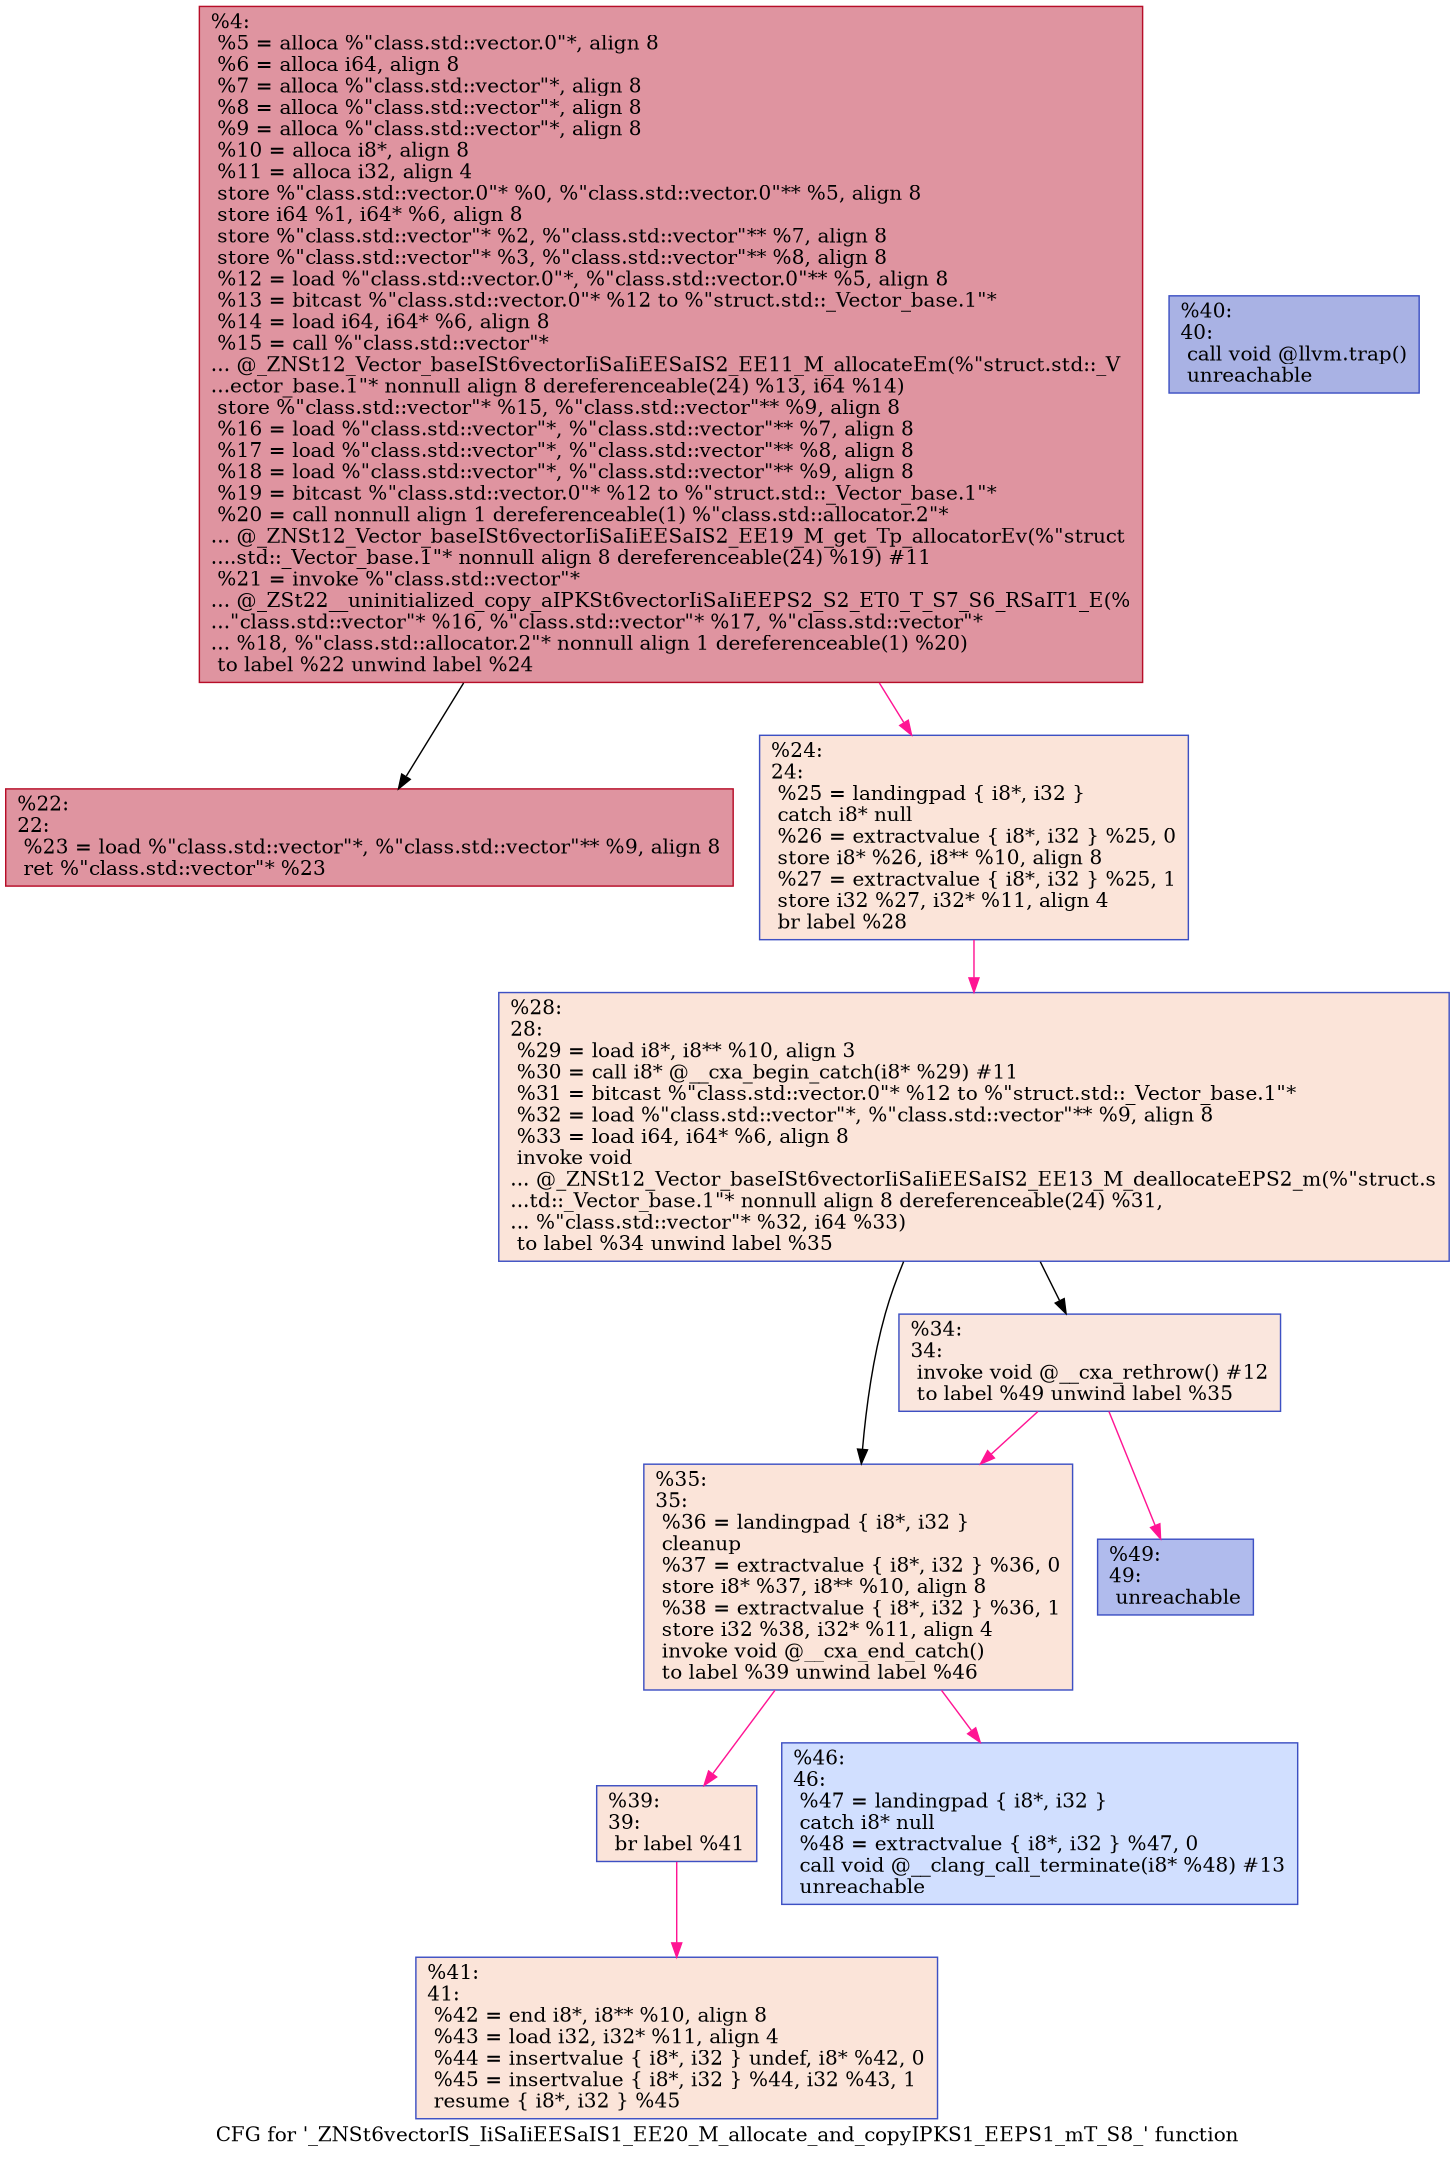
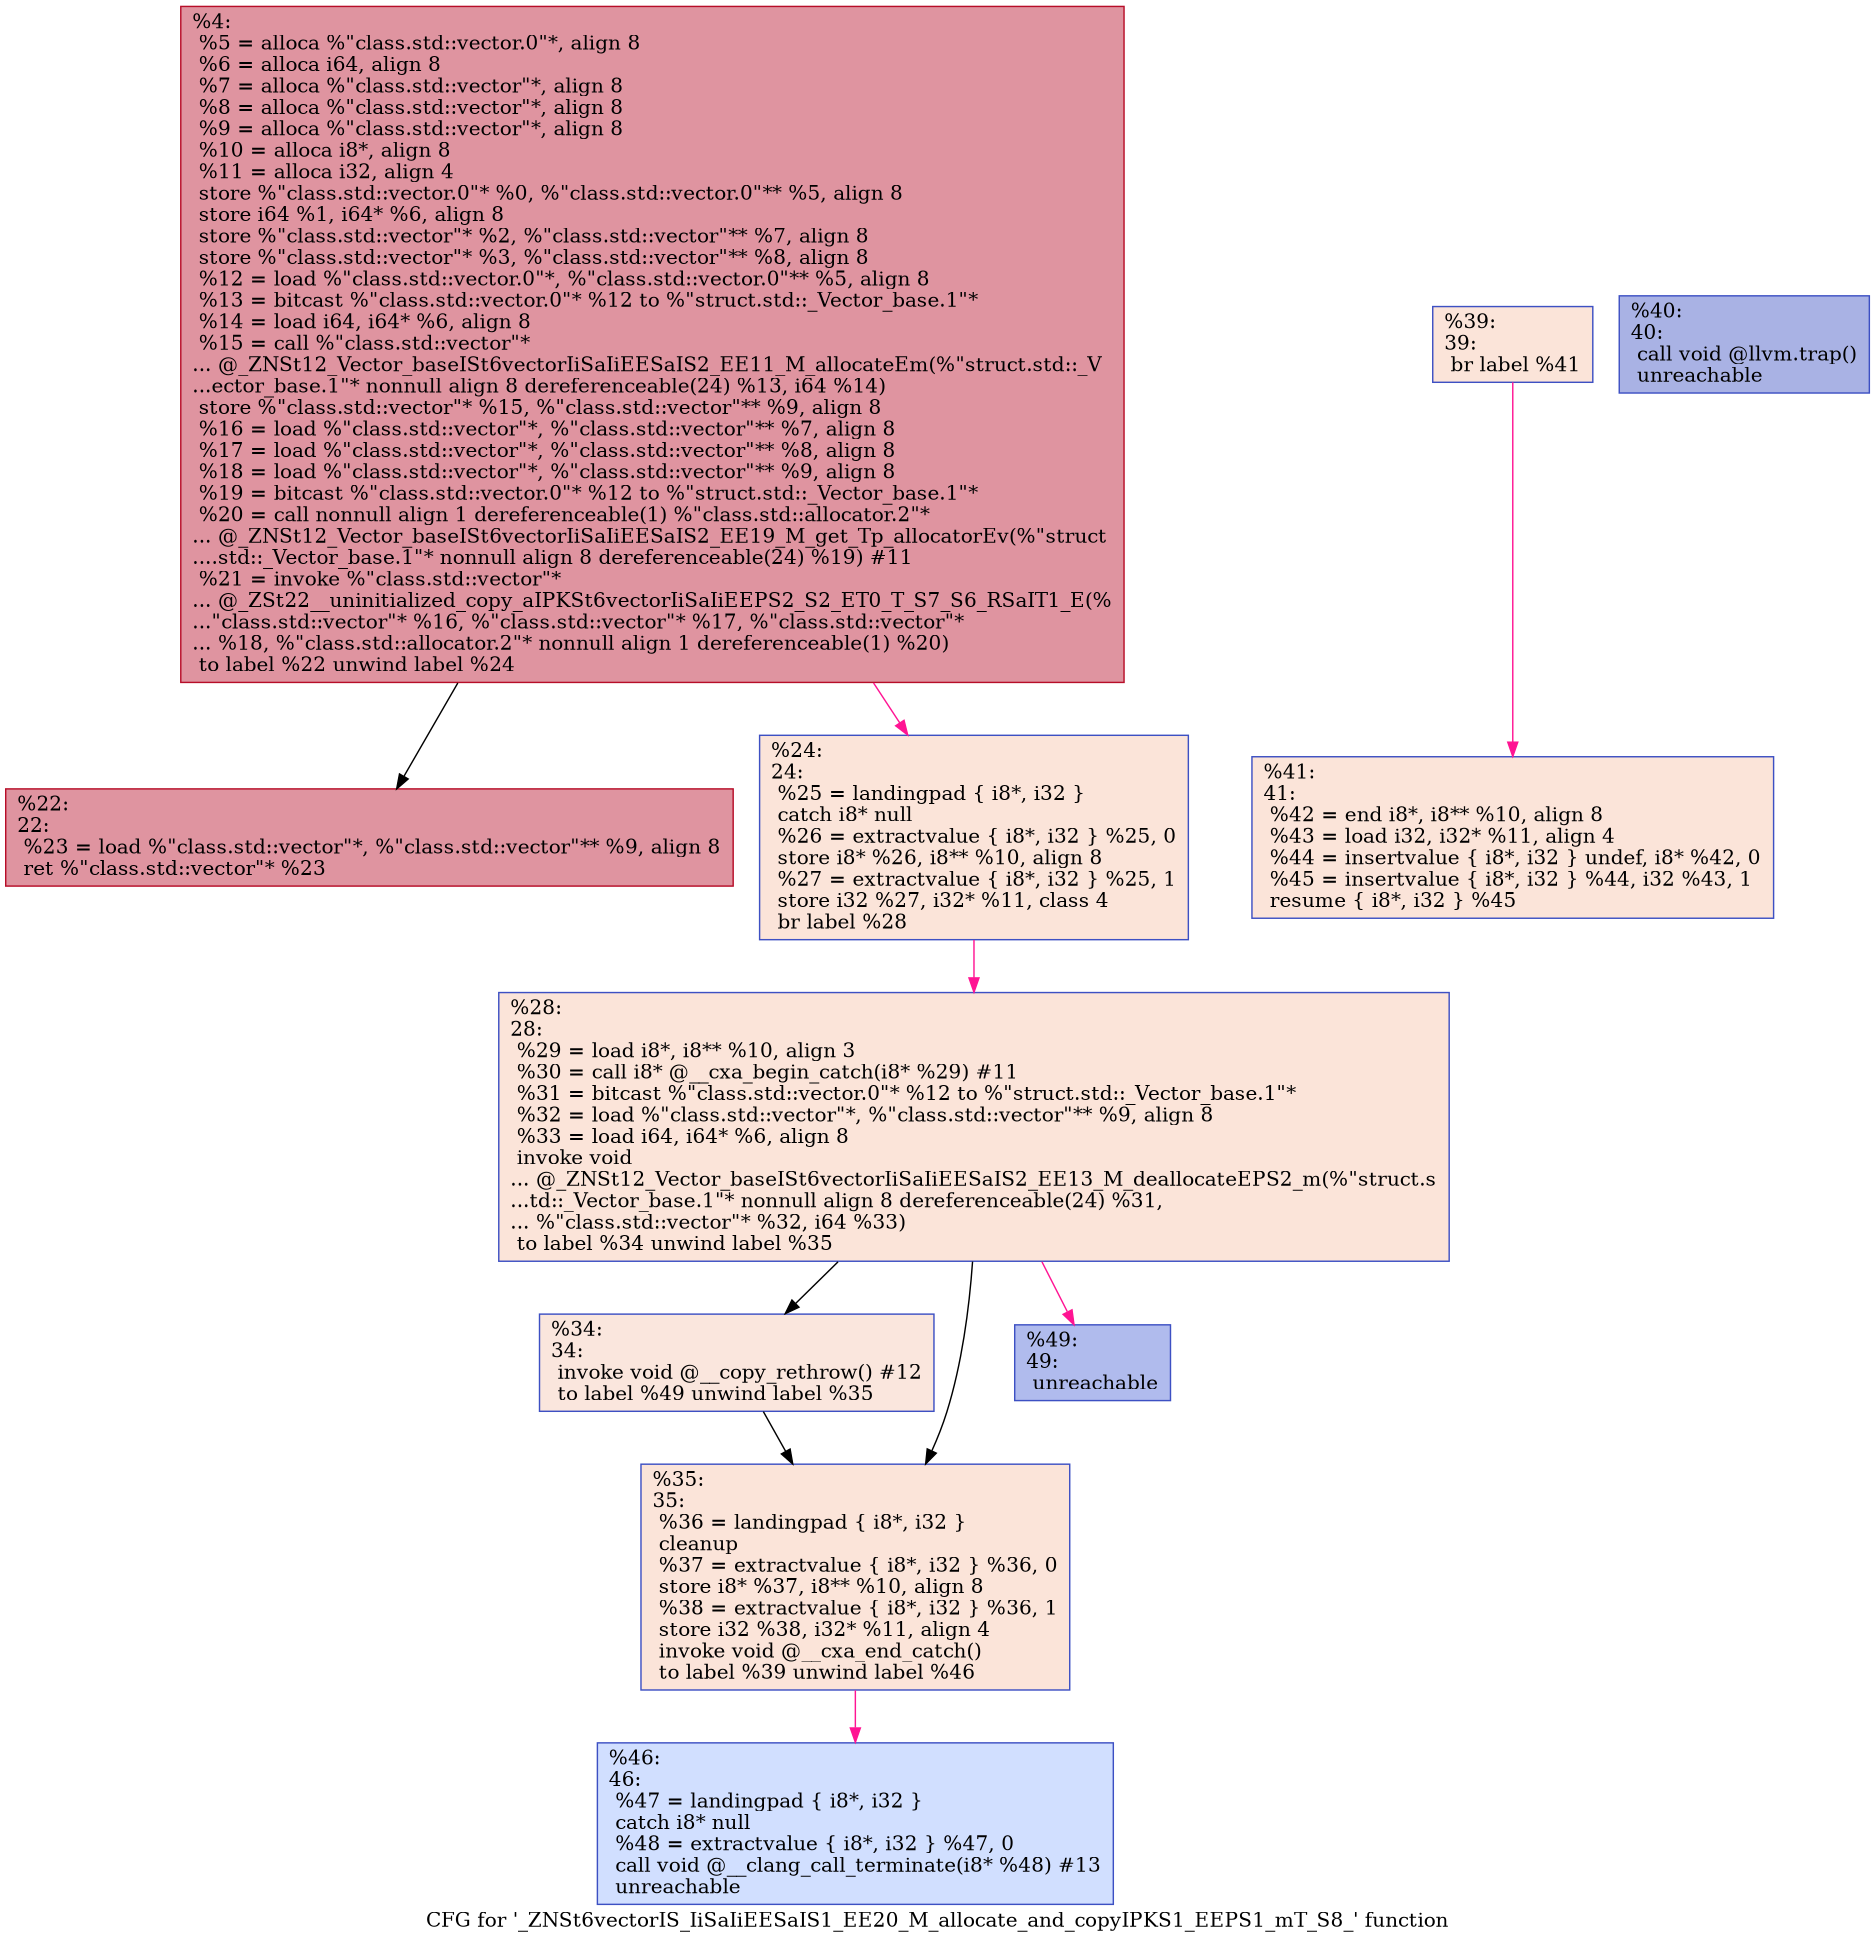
node "%24:": text "store i32 %27, i32* %11, align 4" -> "store i32 %27, i32* %11, class 4"
node "%34:": text "invoke void @__cxa_rethrow() #12" -> "invoke void @__copy_rethrow() #12"
edge "%34:" -> "%35:": color deeppink -> black
edge "%34:" -> "%49:": now "%28:" -> "%49:"
edge "%35:" -> "%39:": removed
